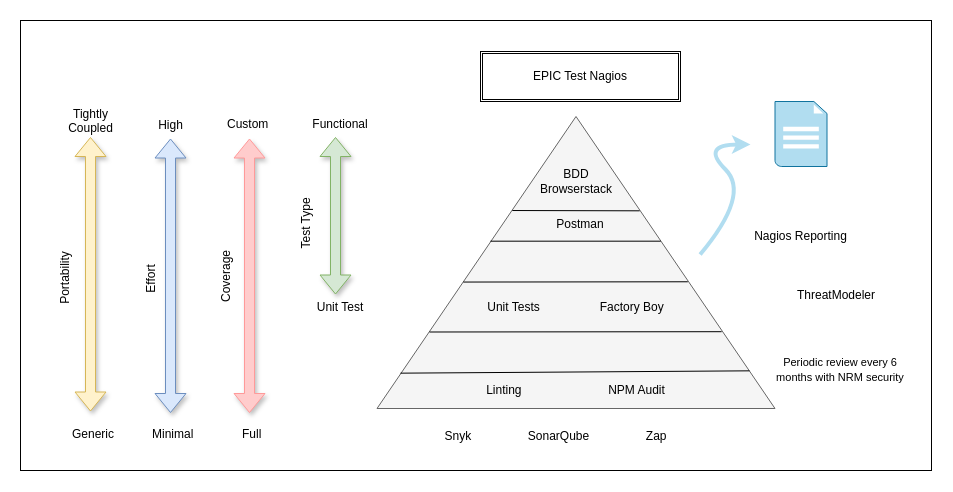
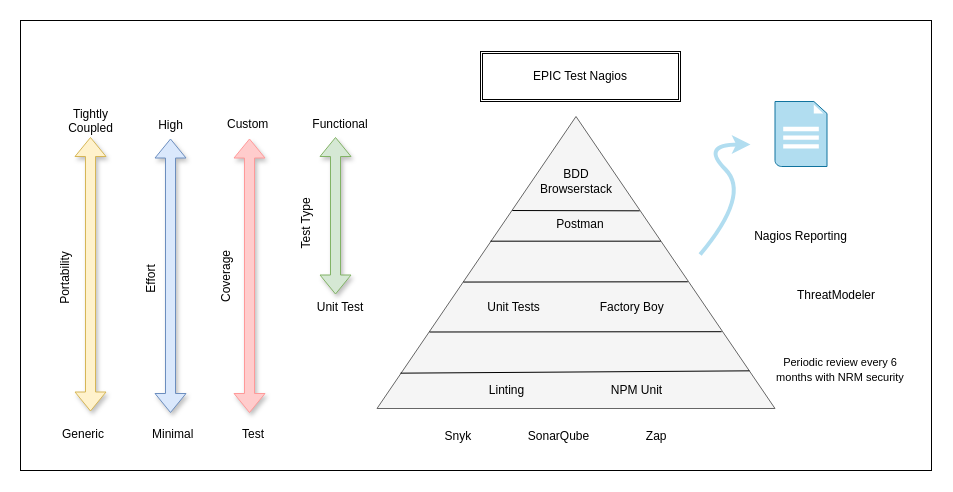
node "Linting NPM Audit": label "Linting NPM Audit" -> "Linting NPM Unit"
node "Generic": moved (101, 434) -> (91, 434)
node "Full": label "Full" -> "Test"
